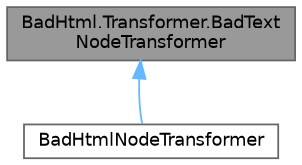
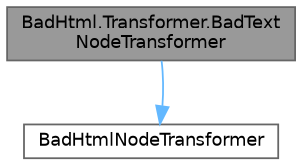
edge "BadHtmlNodeTransformer" -> "BadHtml.Transformer.BadText NodeTransformer": reversed
